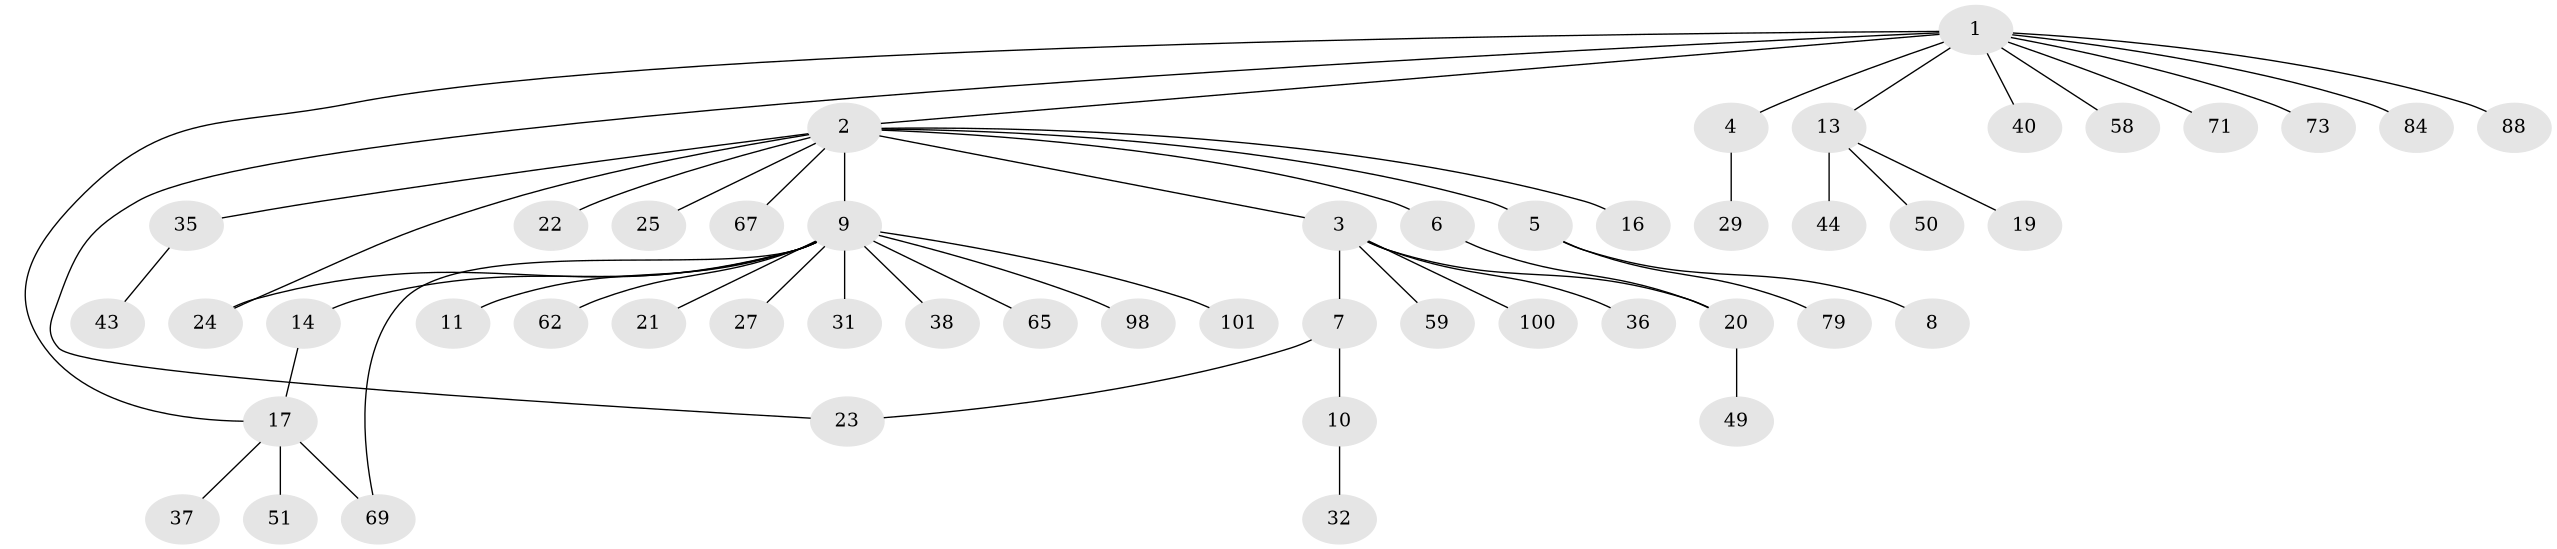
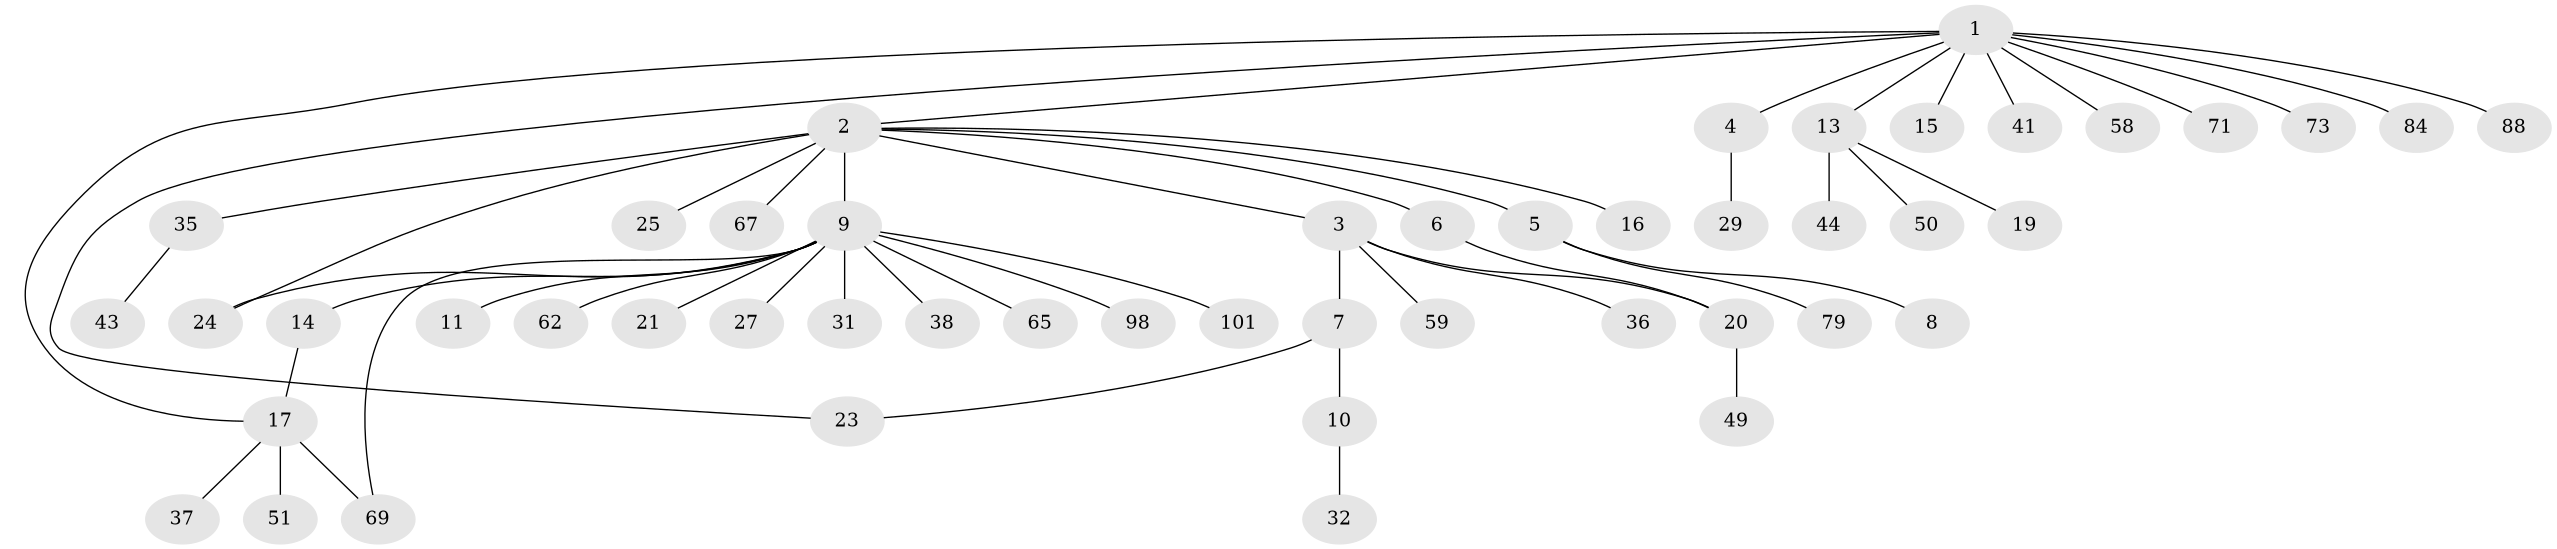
node "15": added
node "40": label "40" -> "41"
node "22": removed
node "100": removed
